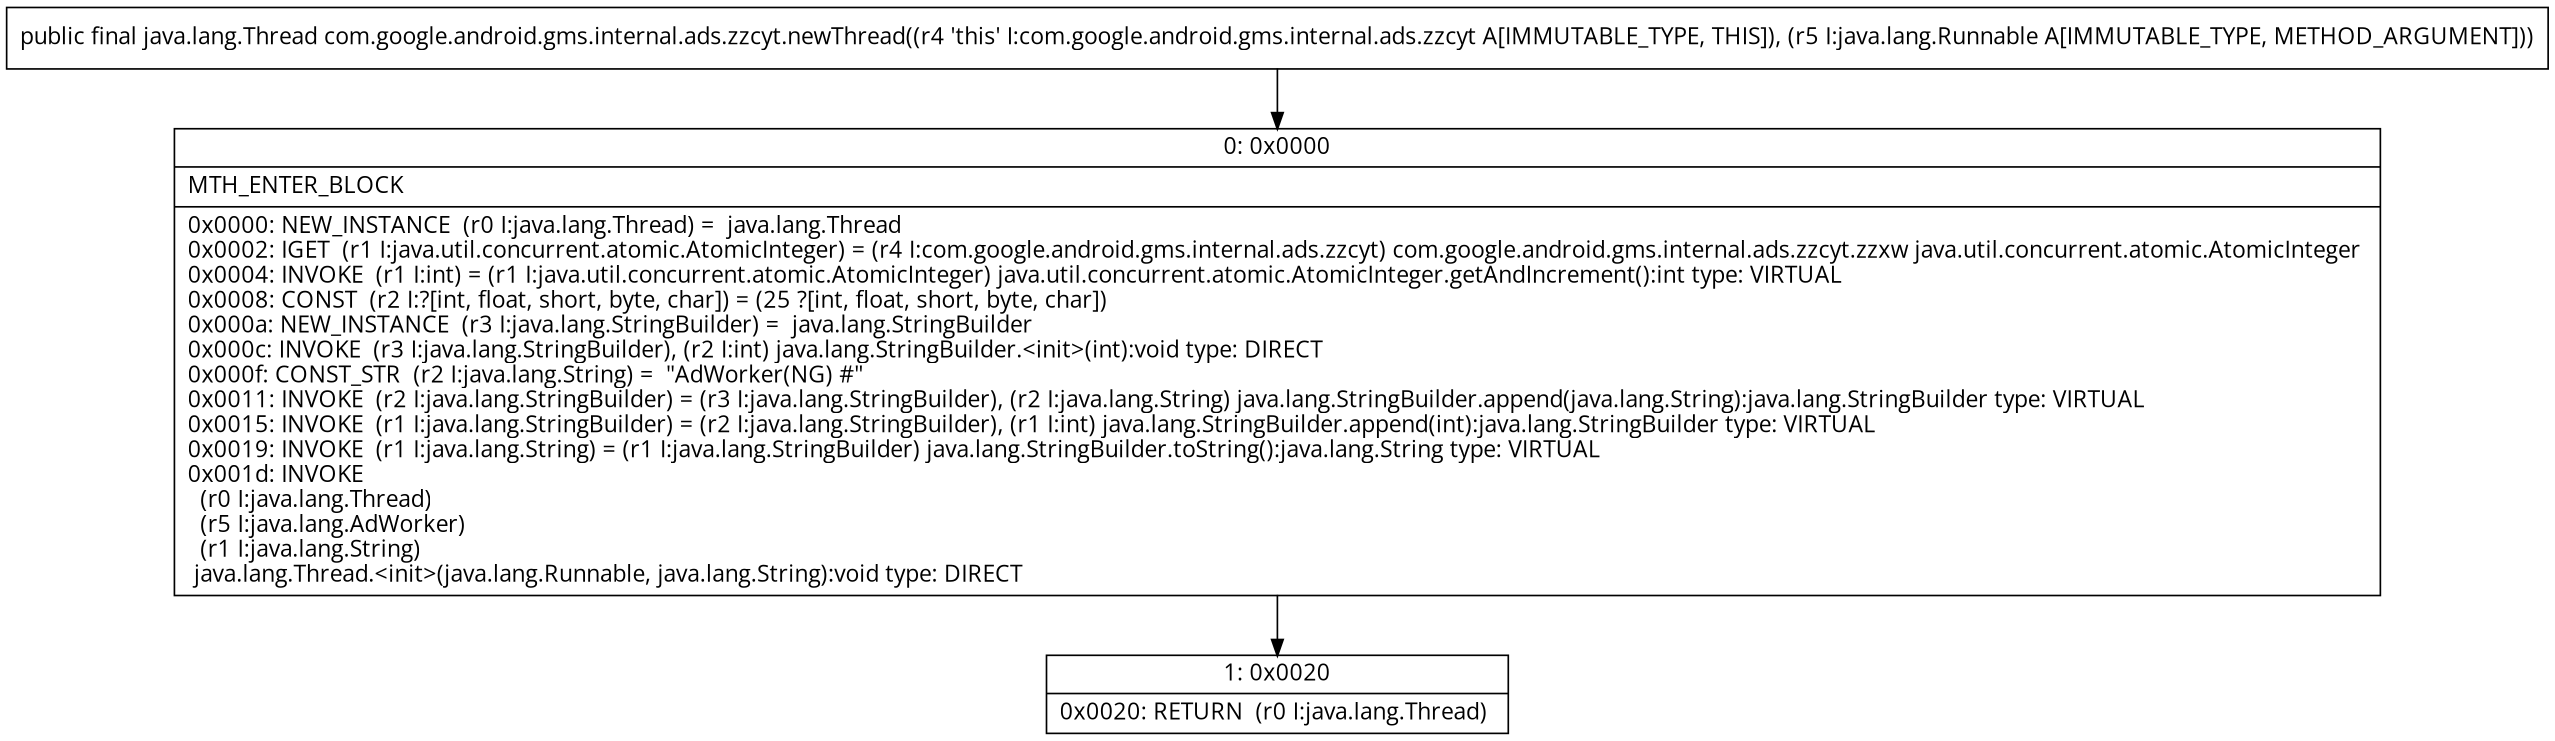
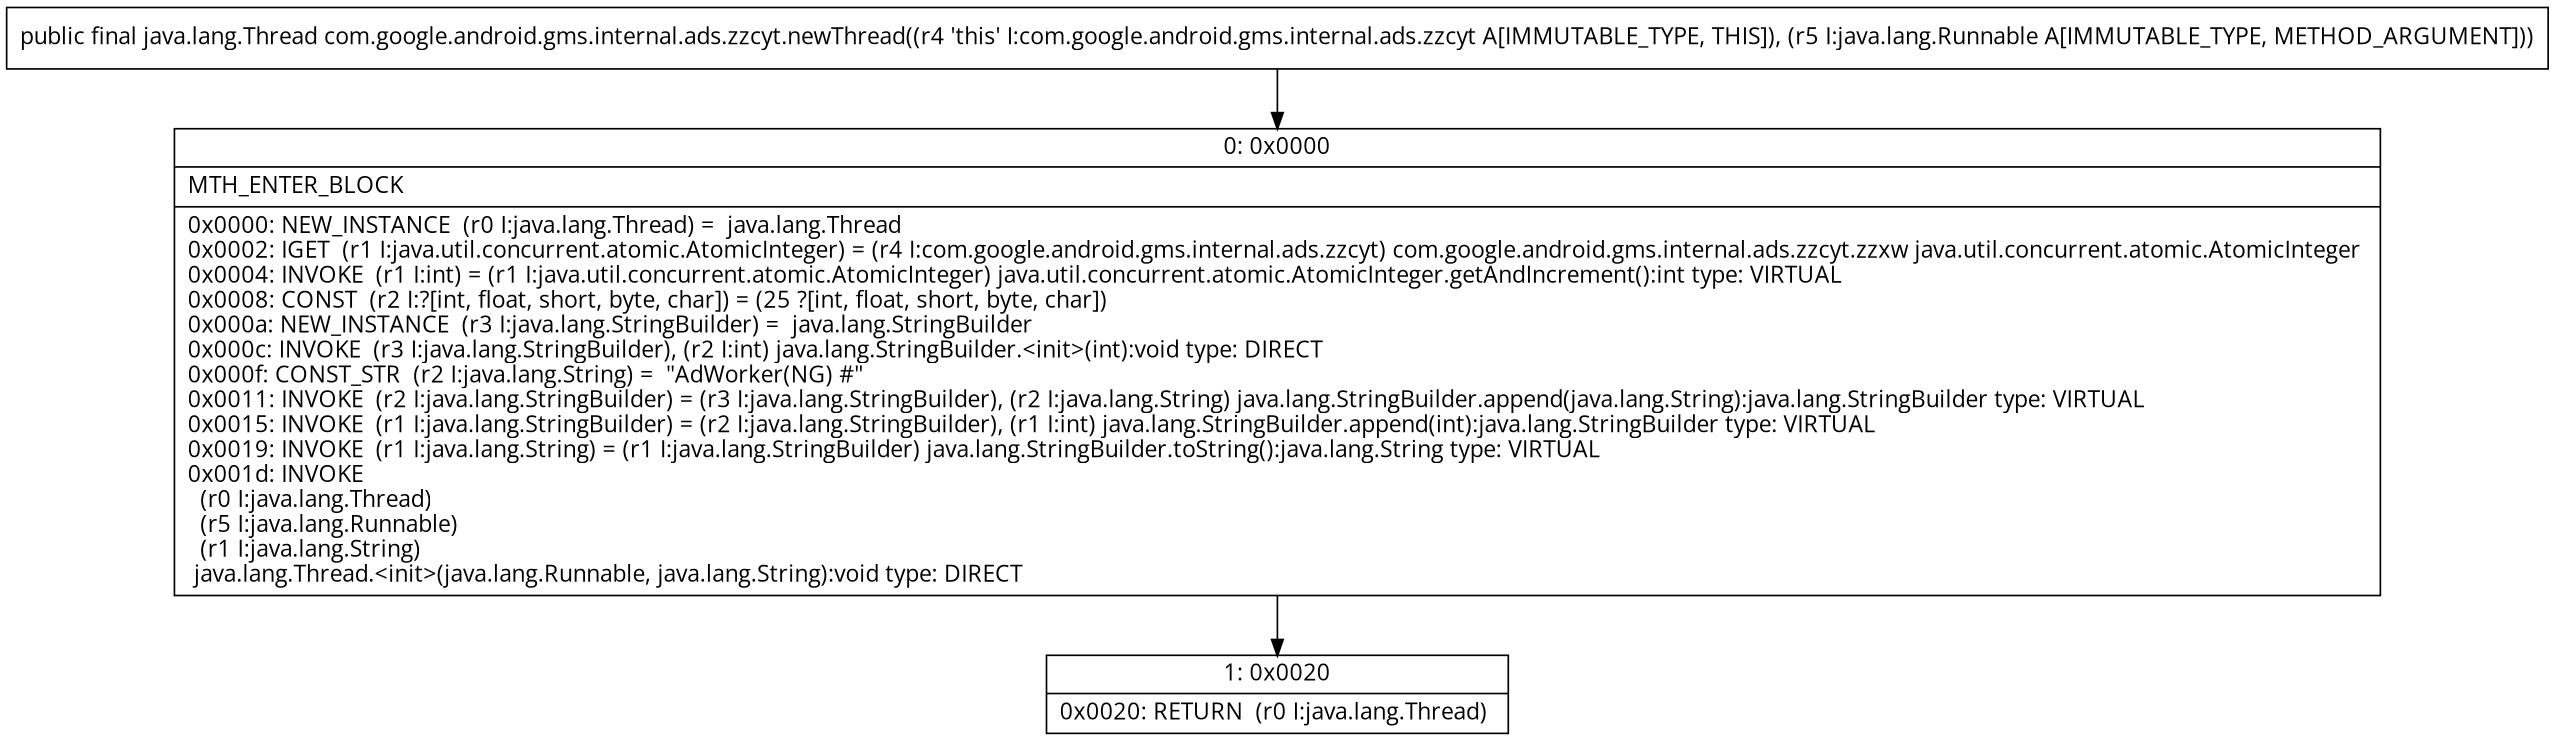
node "0: 0x0000": text "(r5 I:java.lang.AdWorker)" -> "(r5 I:java.lang.Runnable)"
